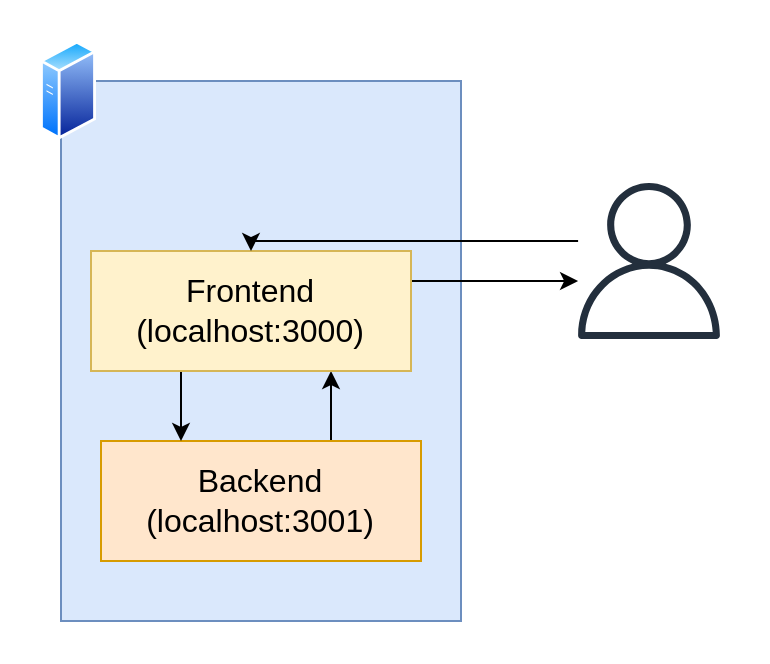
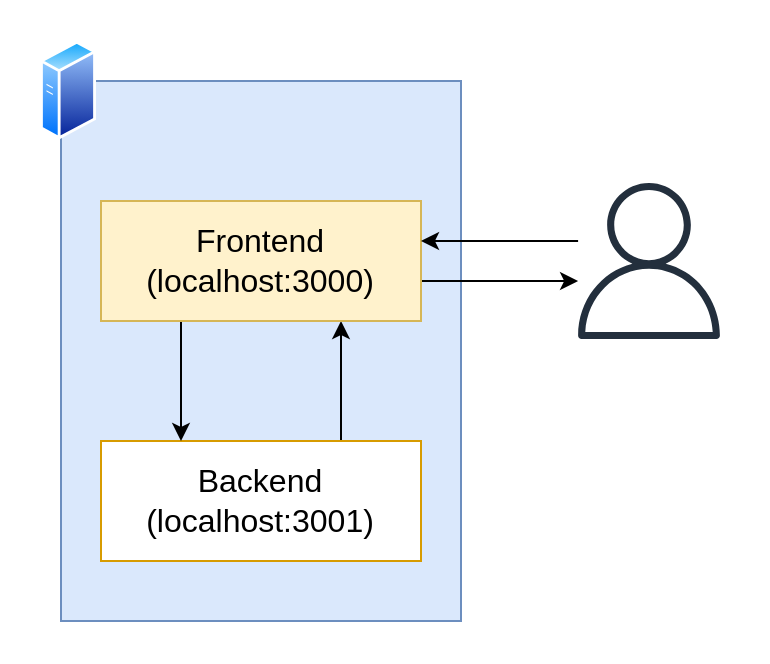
node "Frontend (localhost:3000)": moved (251, 311) -> (261, 261)
node "Backend (localhost:3001)": fillcolor #ffe6cc -> #ffffff
